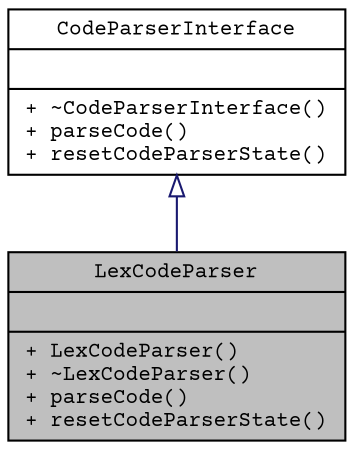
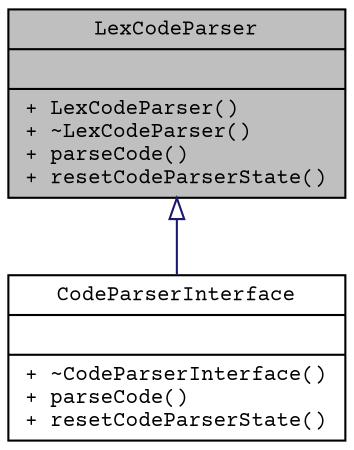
edge "LexCodeParser" -> "CodeParserInterface": reversed
